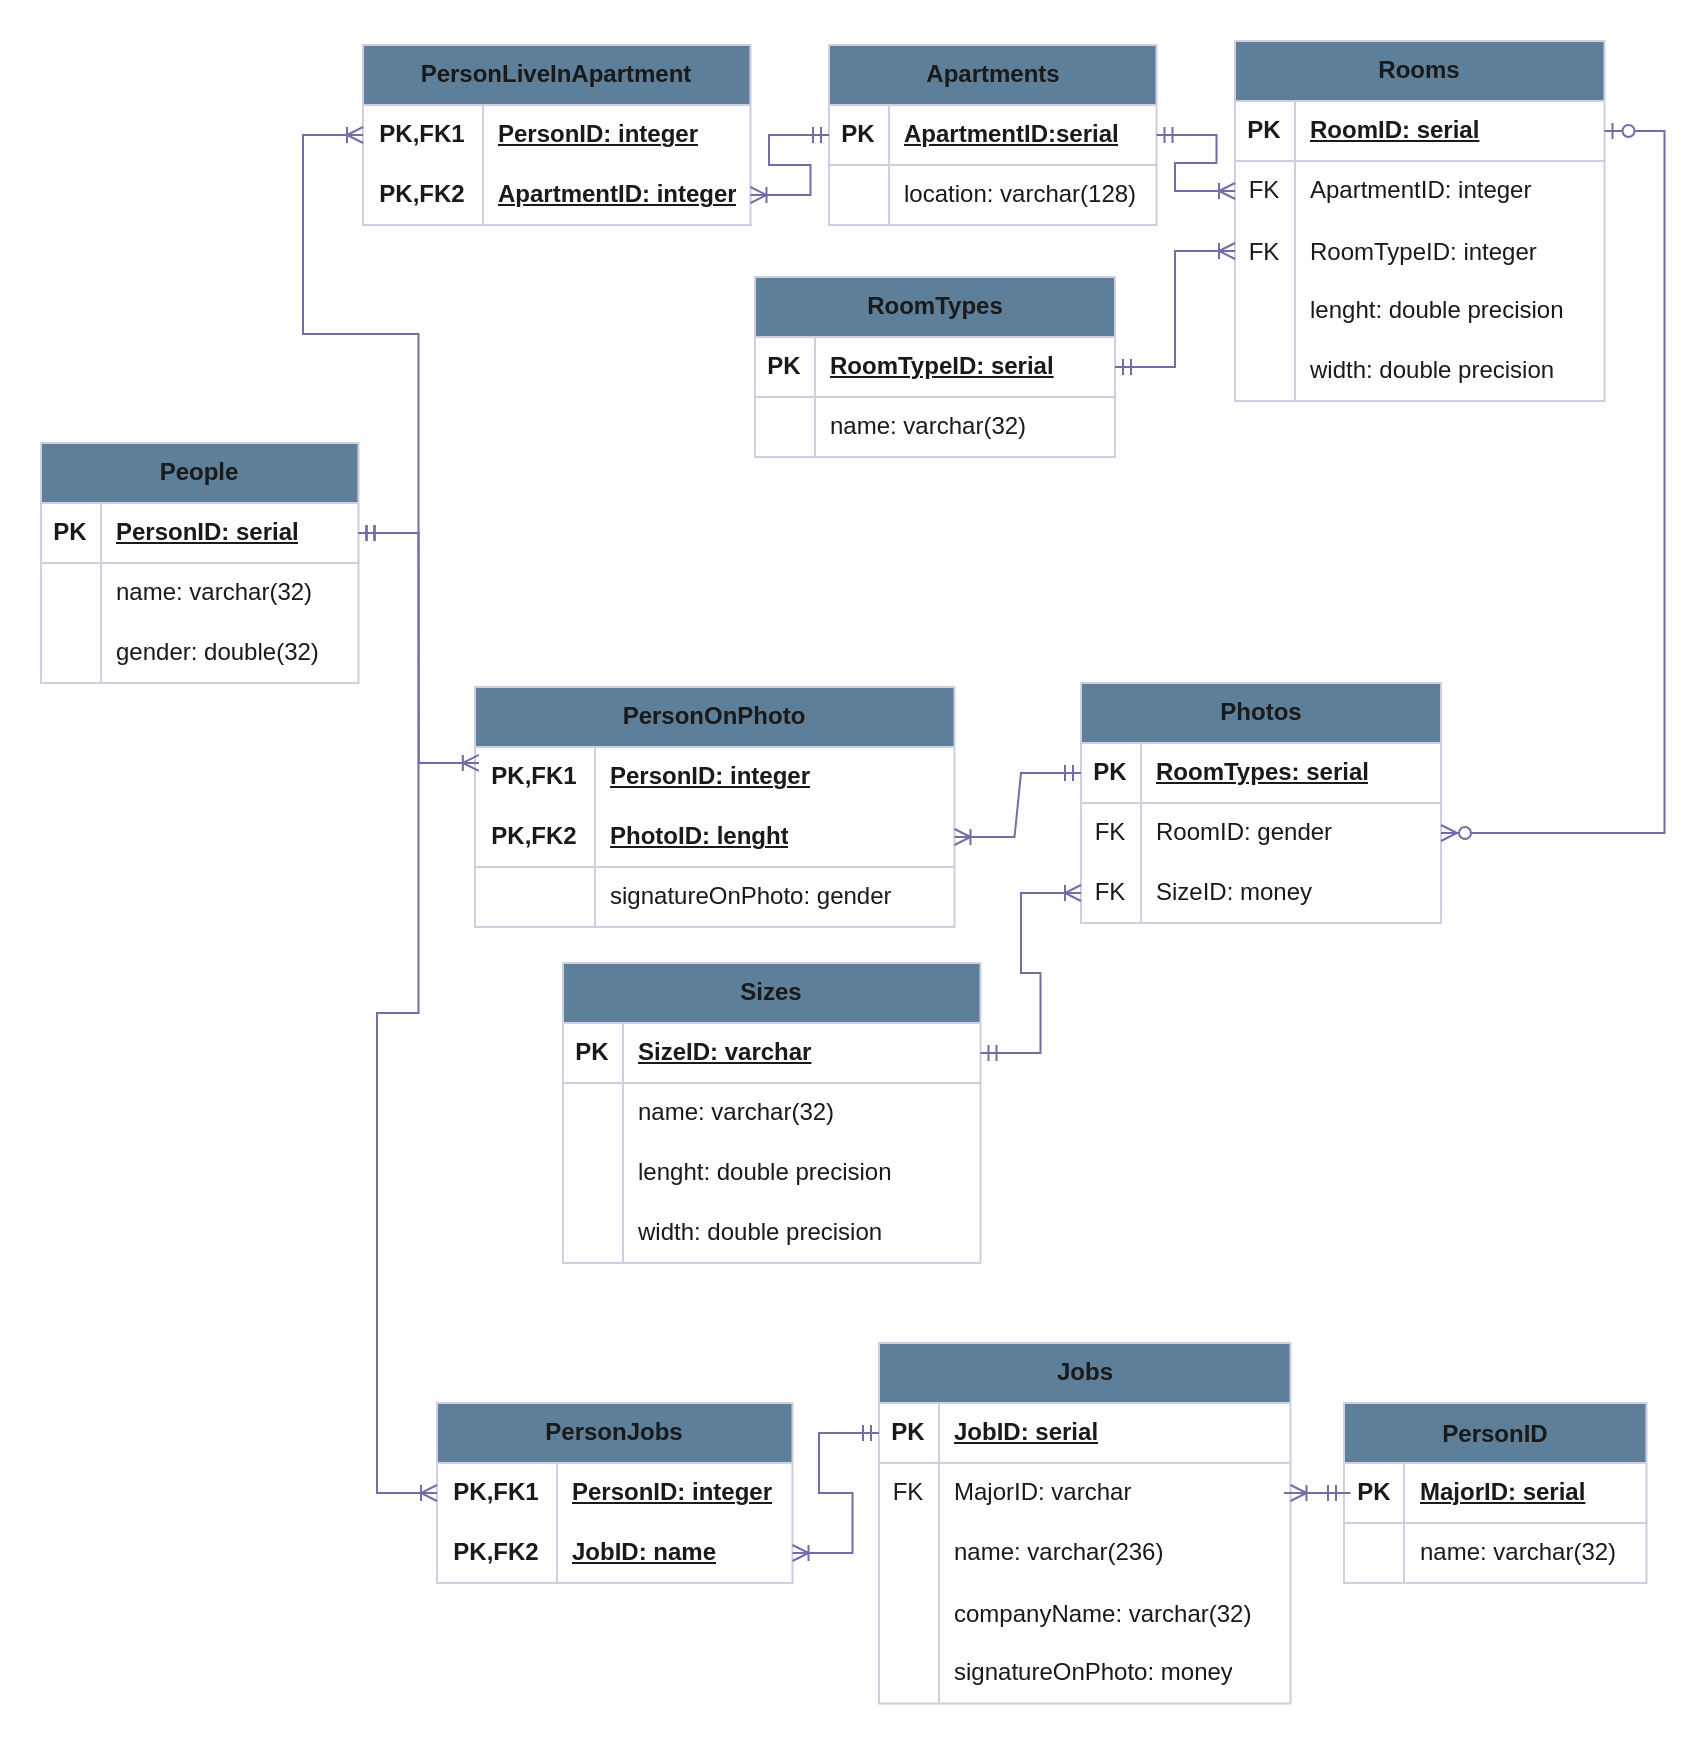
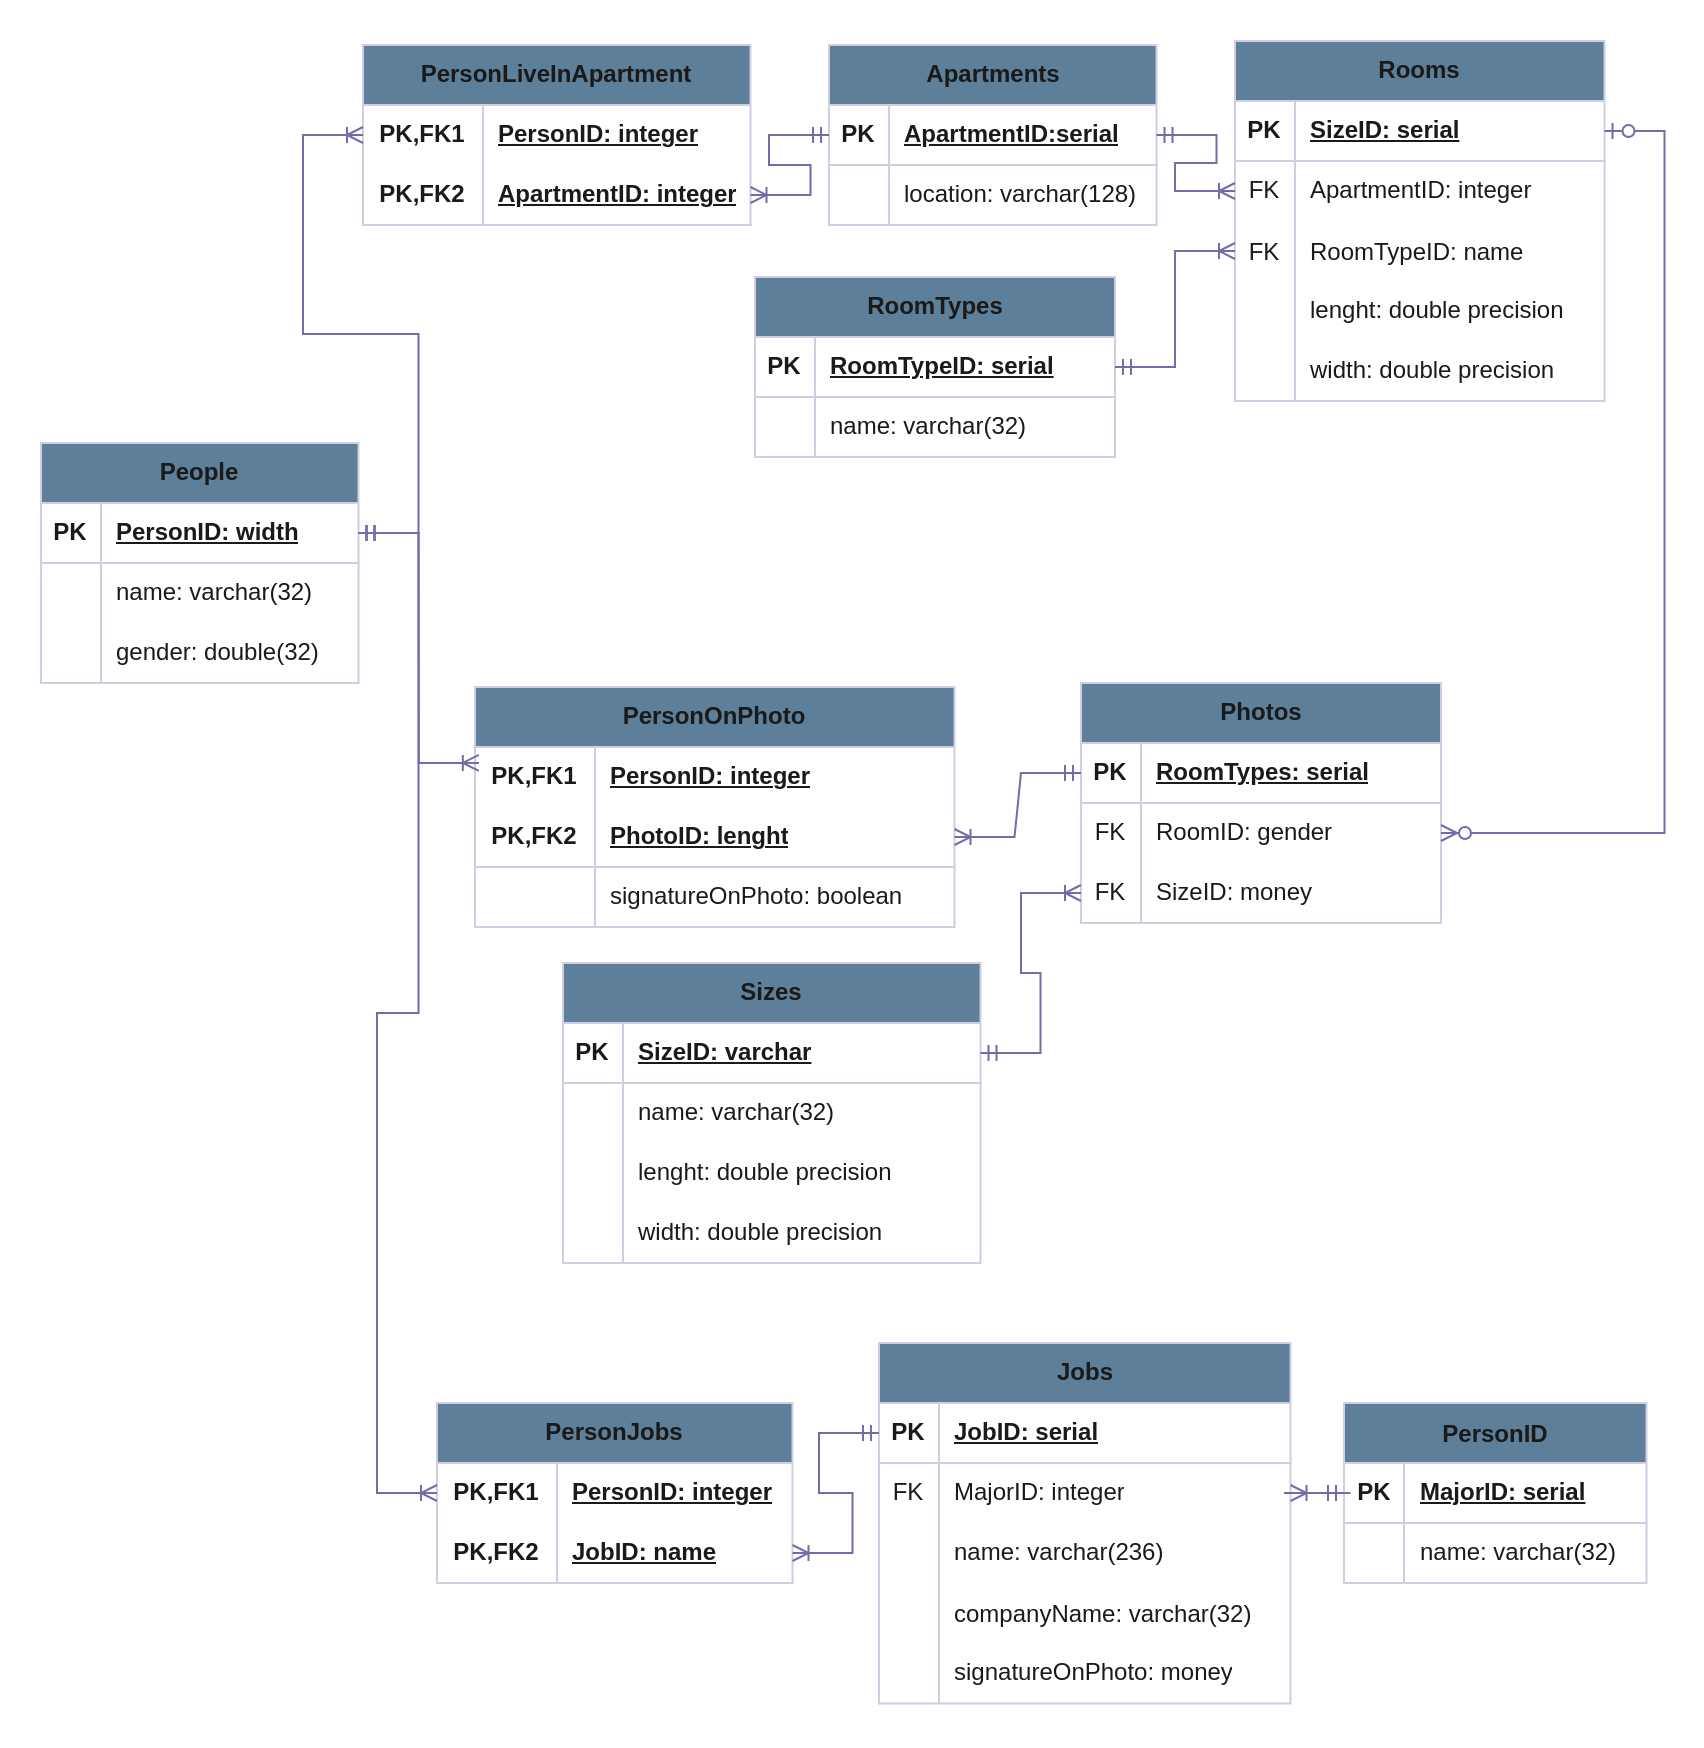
node "RoomID: serial": label "RoomID: serial" -> "SizeID: serial"
node "RoomTypeID: integer": label "RoomTypeID: integer" -> "RoomTypeID: name"
node "PersonID: serial": label "PersonID: serial" -> "PersonID: width"
node "signatureOnPhoto: gender": label "signatureOnPhoto: gender" -> "signatureOnPhoto: boolean"
node "MajorID: varchar": label "MajorID: varchar" -> "MajorID: integer"
